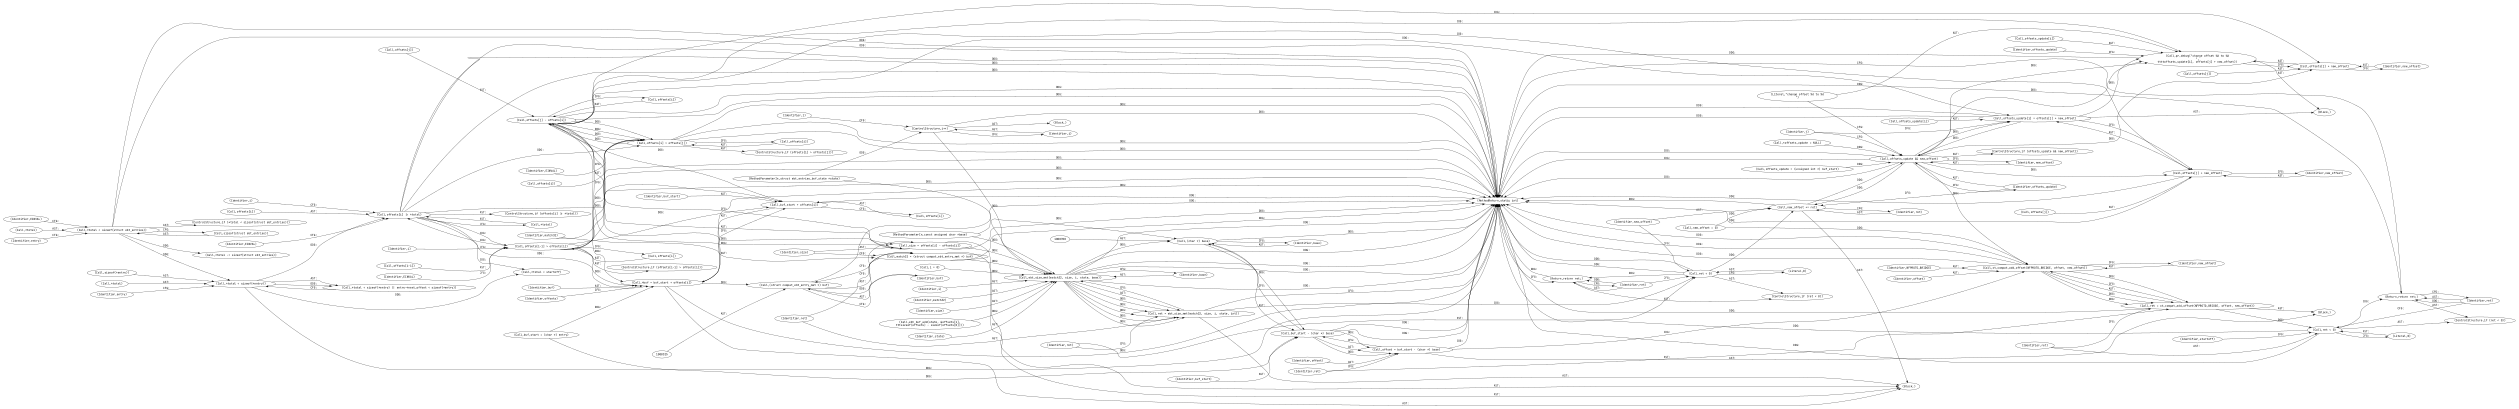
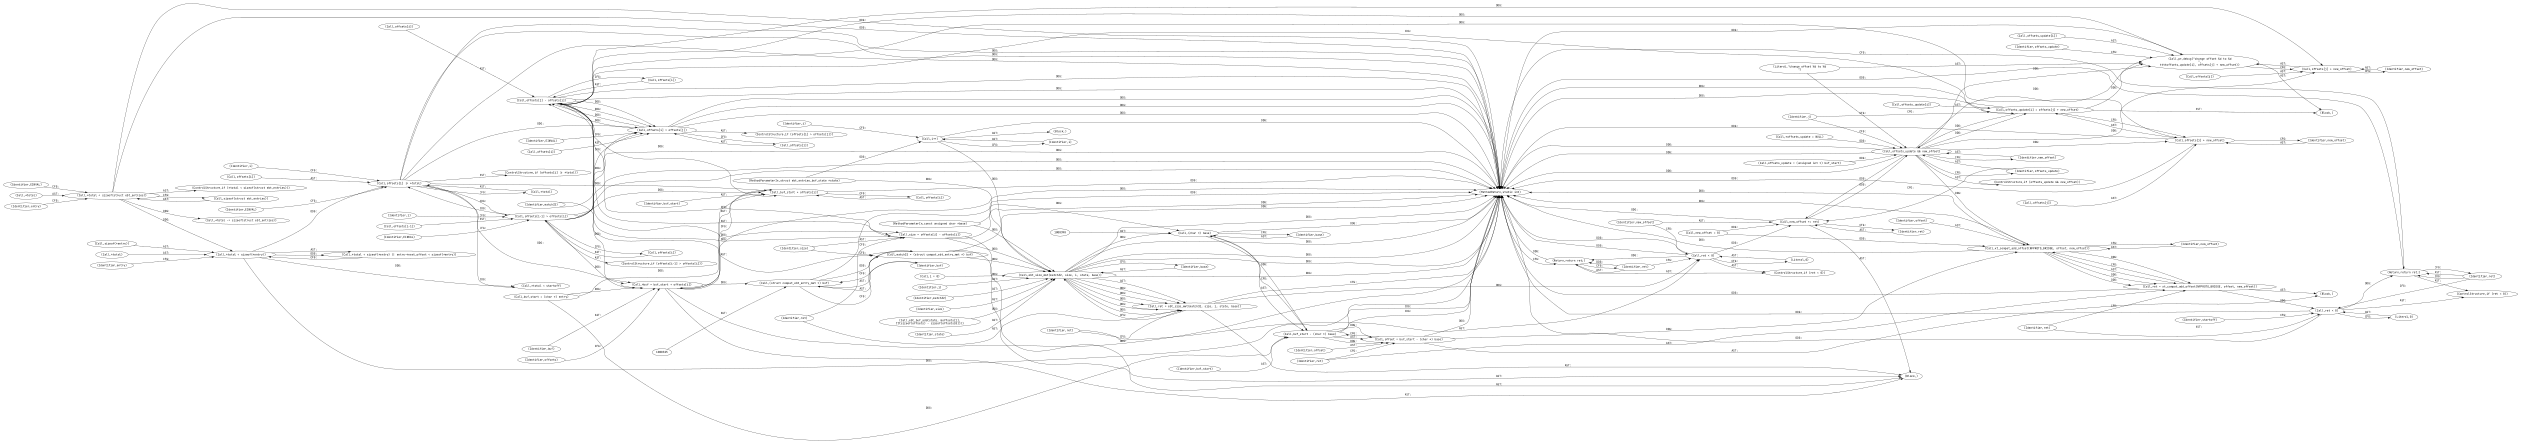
node "(ControlStructure,i++)": label "(ControlStructure,i++)" -> "(Call,i++)"
node "(Identifier,NFPROTO_BRIDGE)": removed
edge "(Call,buf_start = (char *) entry)" -> "(Call,buf_start + offsets[i])": added, label "DDG:"
node "(Call,ret = ebt_size_mwt(match32, size, i, state, int))": label "(Call,ret = ebt_size_mwt(match32, size, i, state, int))" -> "(Call,ret = ebt_size_mwt(match32, size, i, state, base))"
